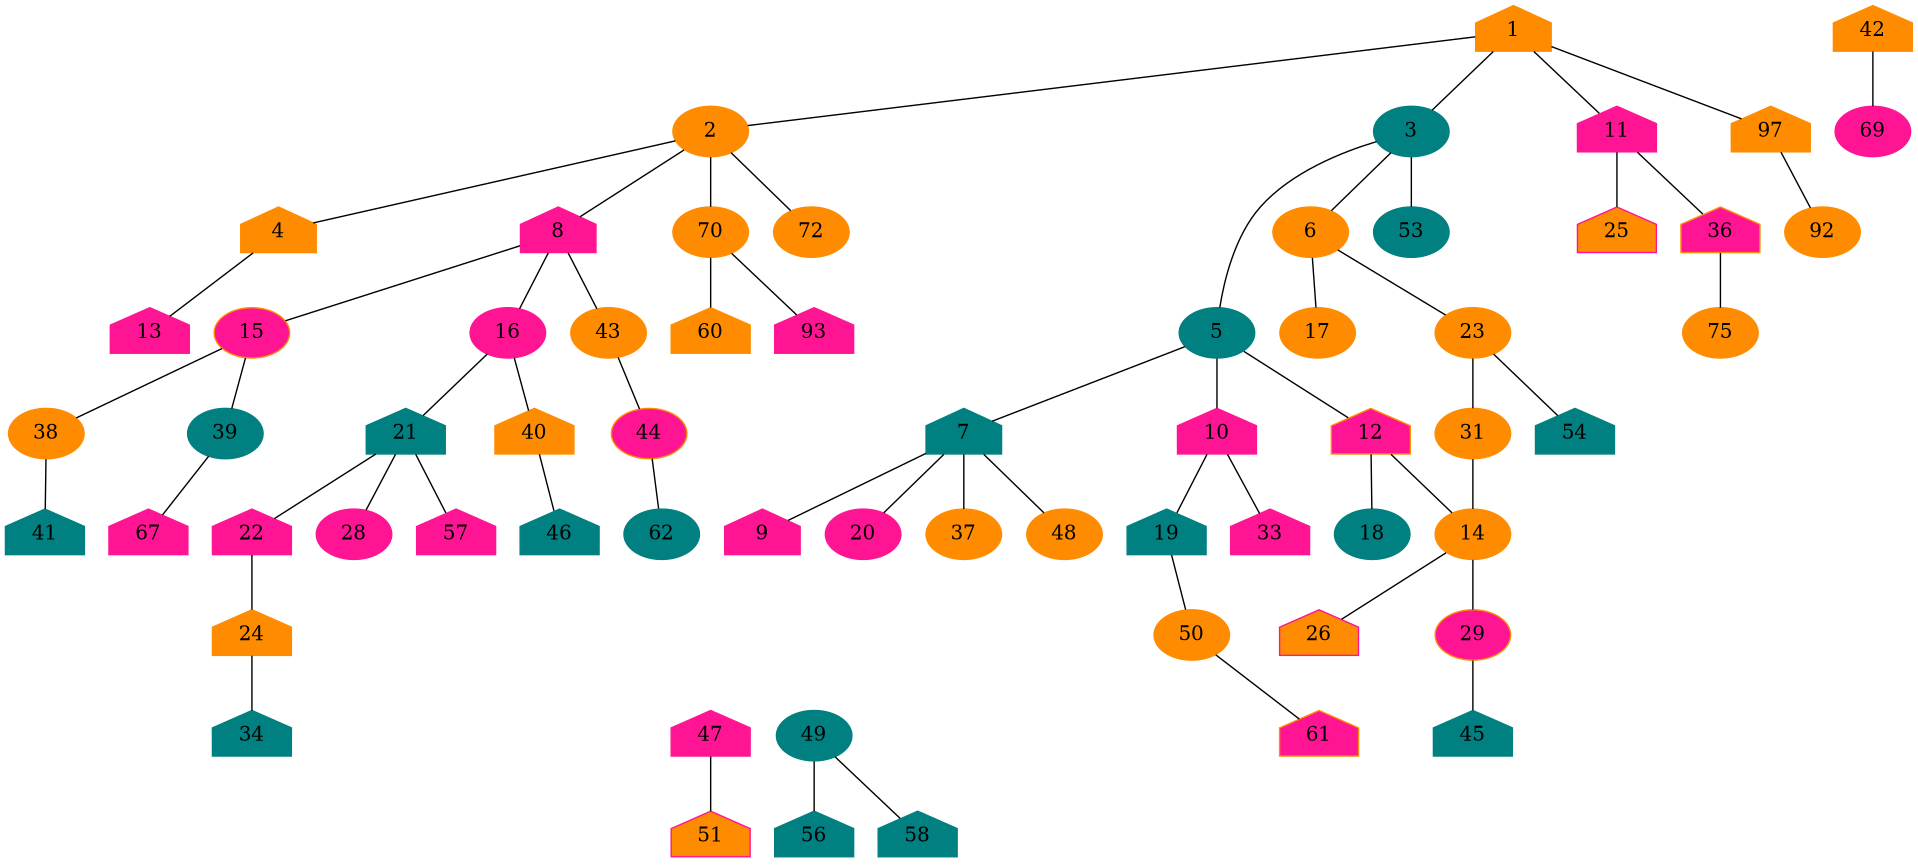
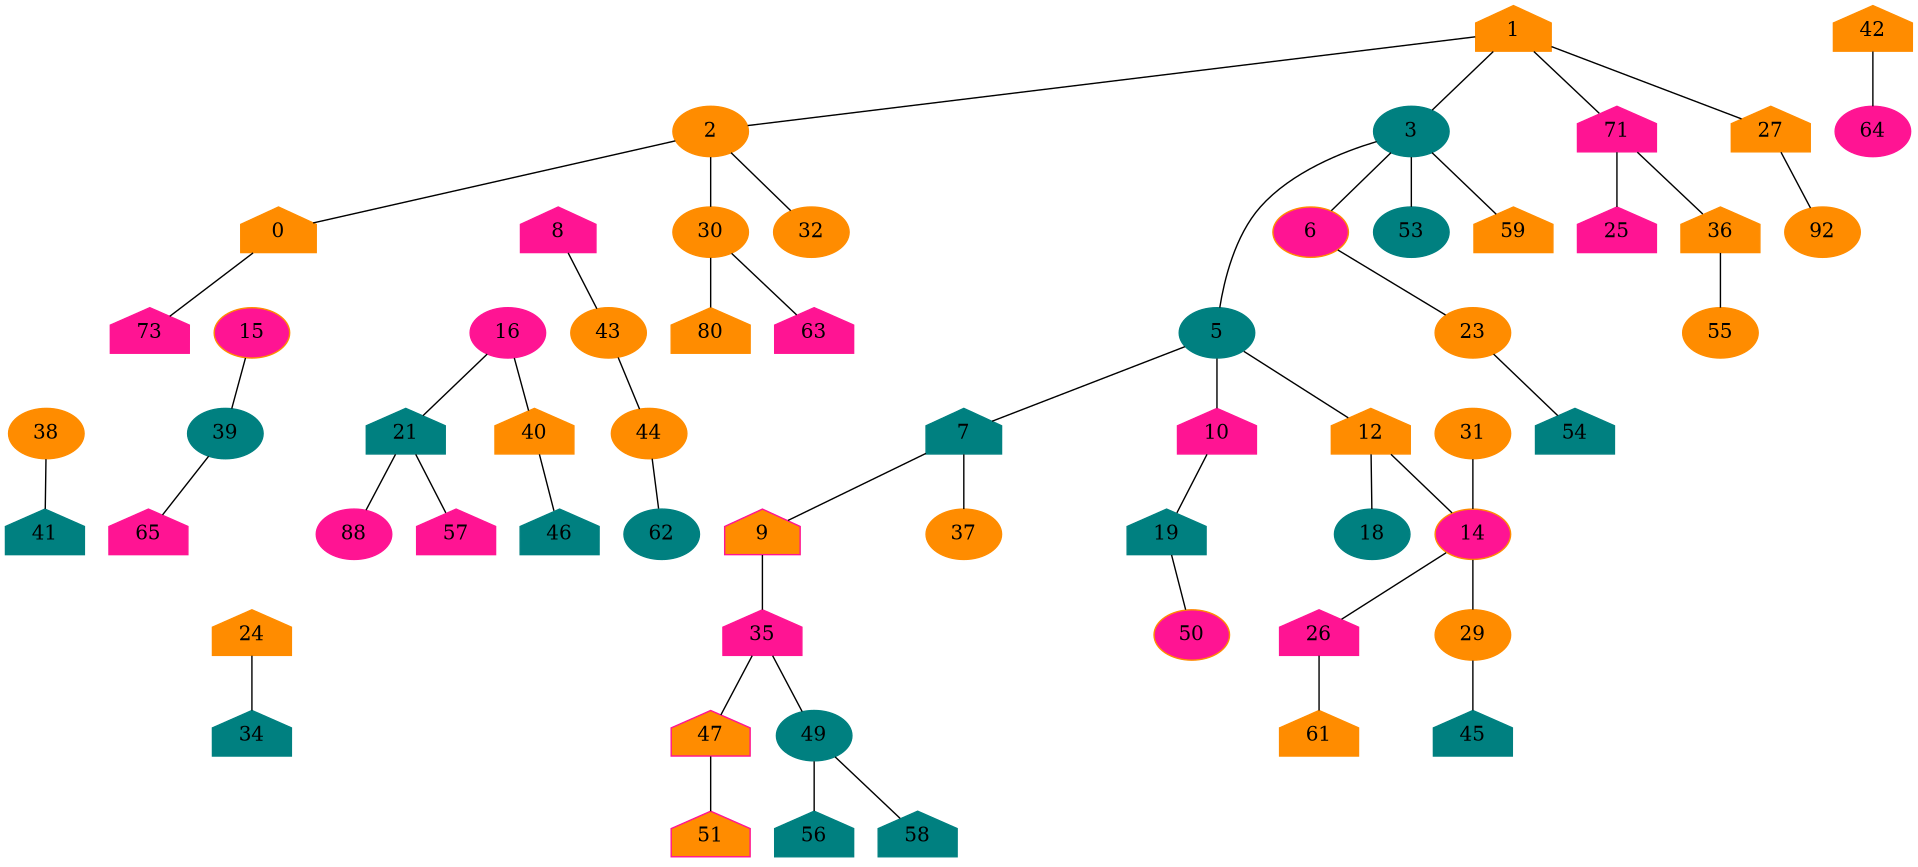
node "11": label "11" -> "71"
node "97": label "97" -> "27"
node "69": label "69" -> "64"
edge "2" -- "8": removed
node "4": label "4" -> "0"
node "70": label "70" -> "30"
node "72": label "72" -> "32"
node "6": fillcolor darkorange -> deeppink
node "59": added
node "25": fillcolor darkorange -> deeppink
node "36": fillcolor deeppink -> darkorange
edge "8" -- "16": removed
edge "8" -- "15": removed
node "13": label "13" -> "73"
node "60": label "60" -> "80"
node "93": label "93" -> "63"
node "17": removed
node "75": label "75" -> "55"
edge "15" -- "38": removed
edge "23" -- "31": removed
node "44": fillcolor deeppink -> darkorange
node "12": fillcolor deeppink -> darkorange
node "67": label "67" -> "65"
node "22": removed
node "28": label "28" -> "88"
node "9": fillcolor deeppink -> darkorange
node "20": removed
node "48": removed
node "33": removed
node "14": fillcolor darkorange -> deeppink
node "35": added
node "50": fillcolor darkorange -> deeppink
node "26": fillcolor darkorange -> deeppink
node "29": fillcolor deeppink -> darkorange
edge "50" -- "61": now "26" -- "61"
node "47": fillcolor deeppink -> darkorange
node "61": fillcolor deeppink -> darkorange
